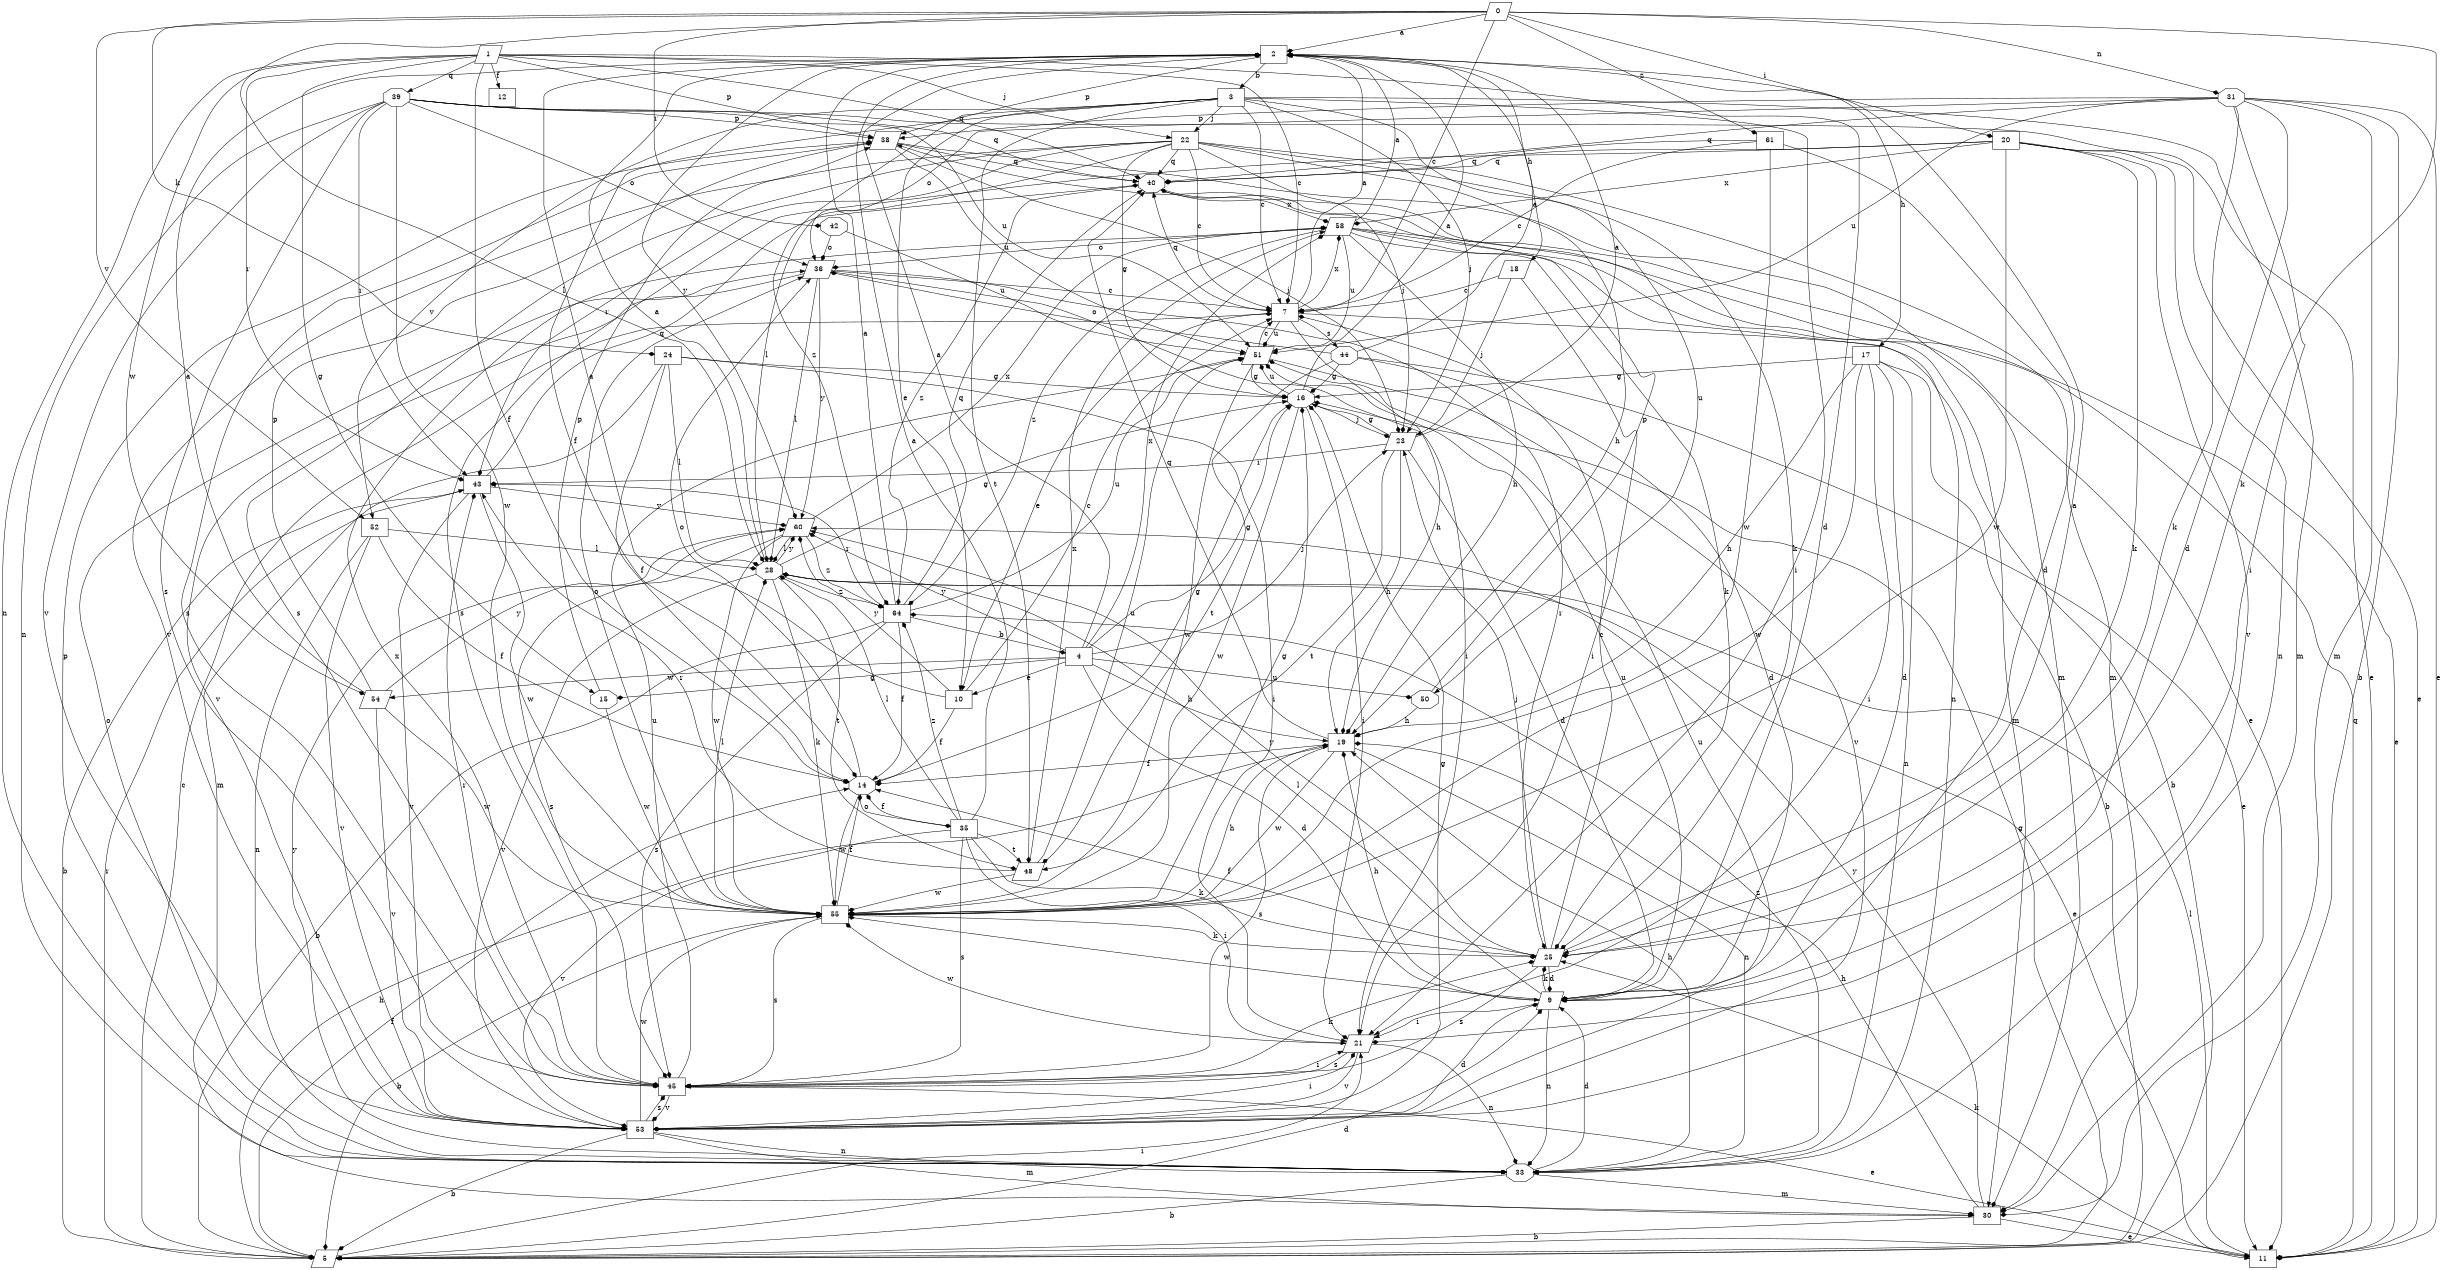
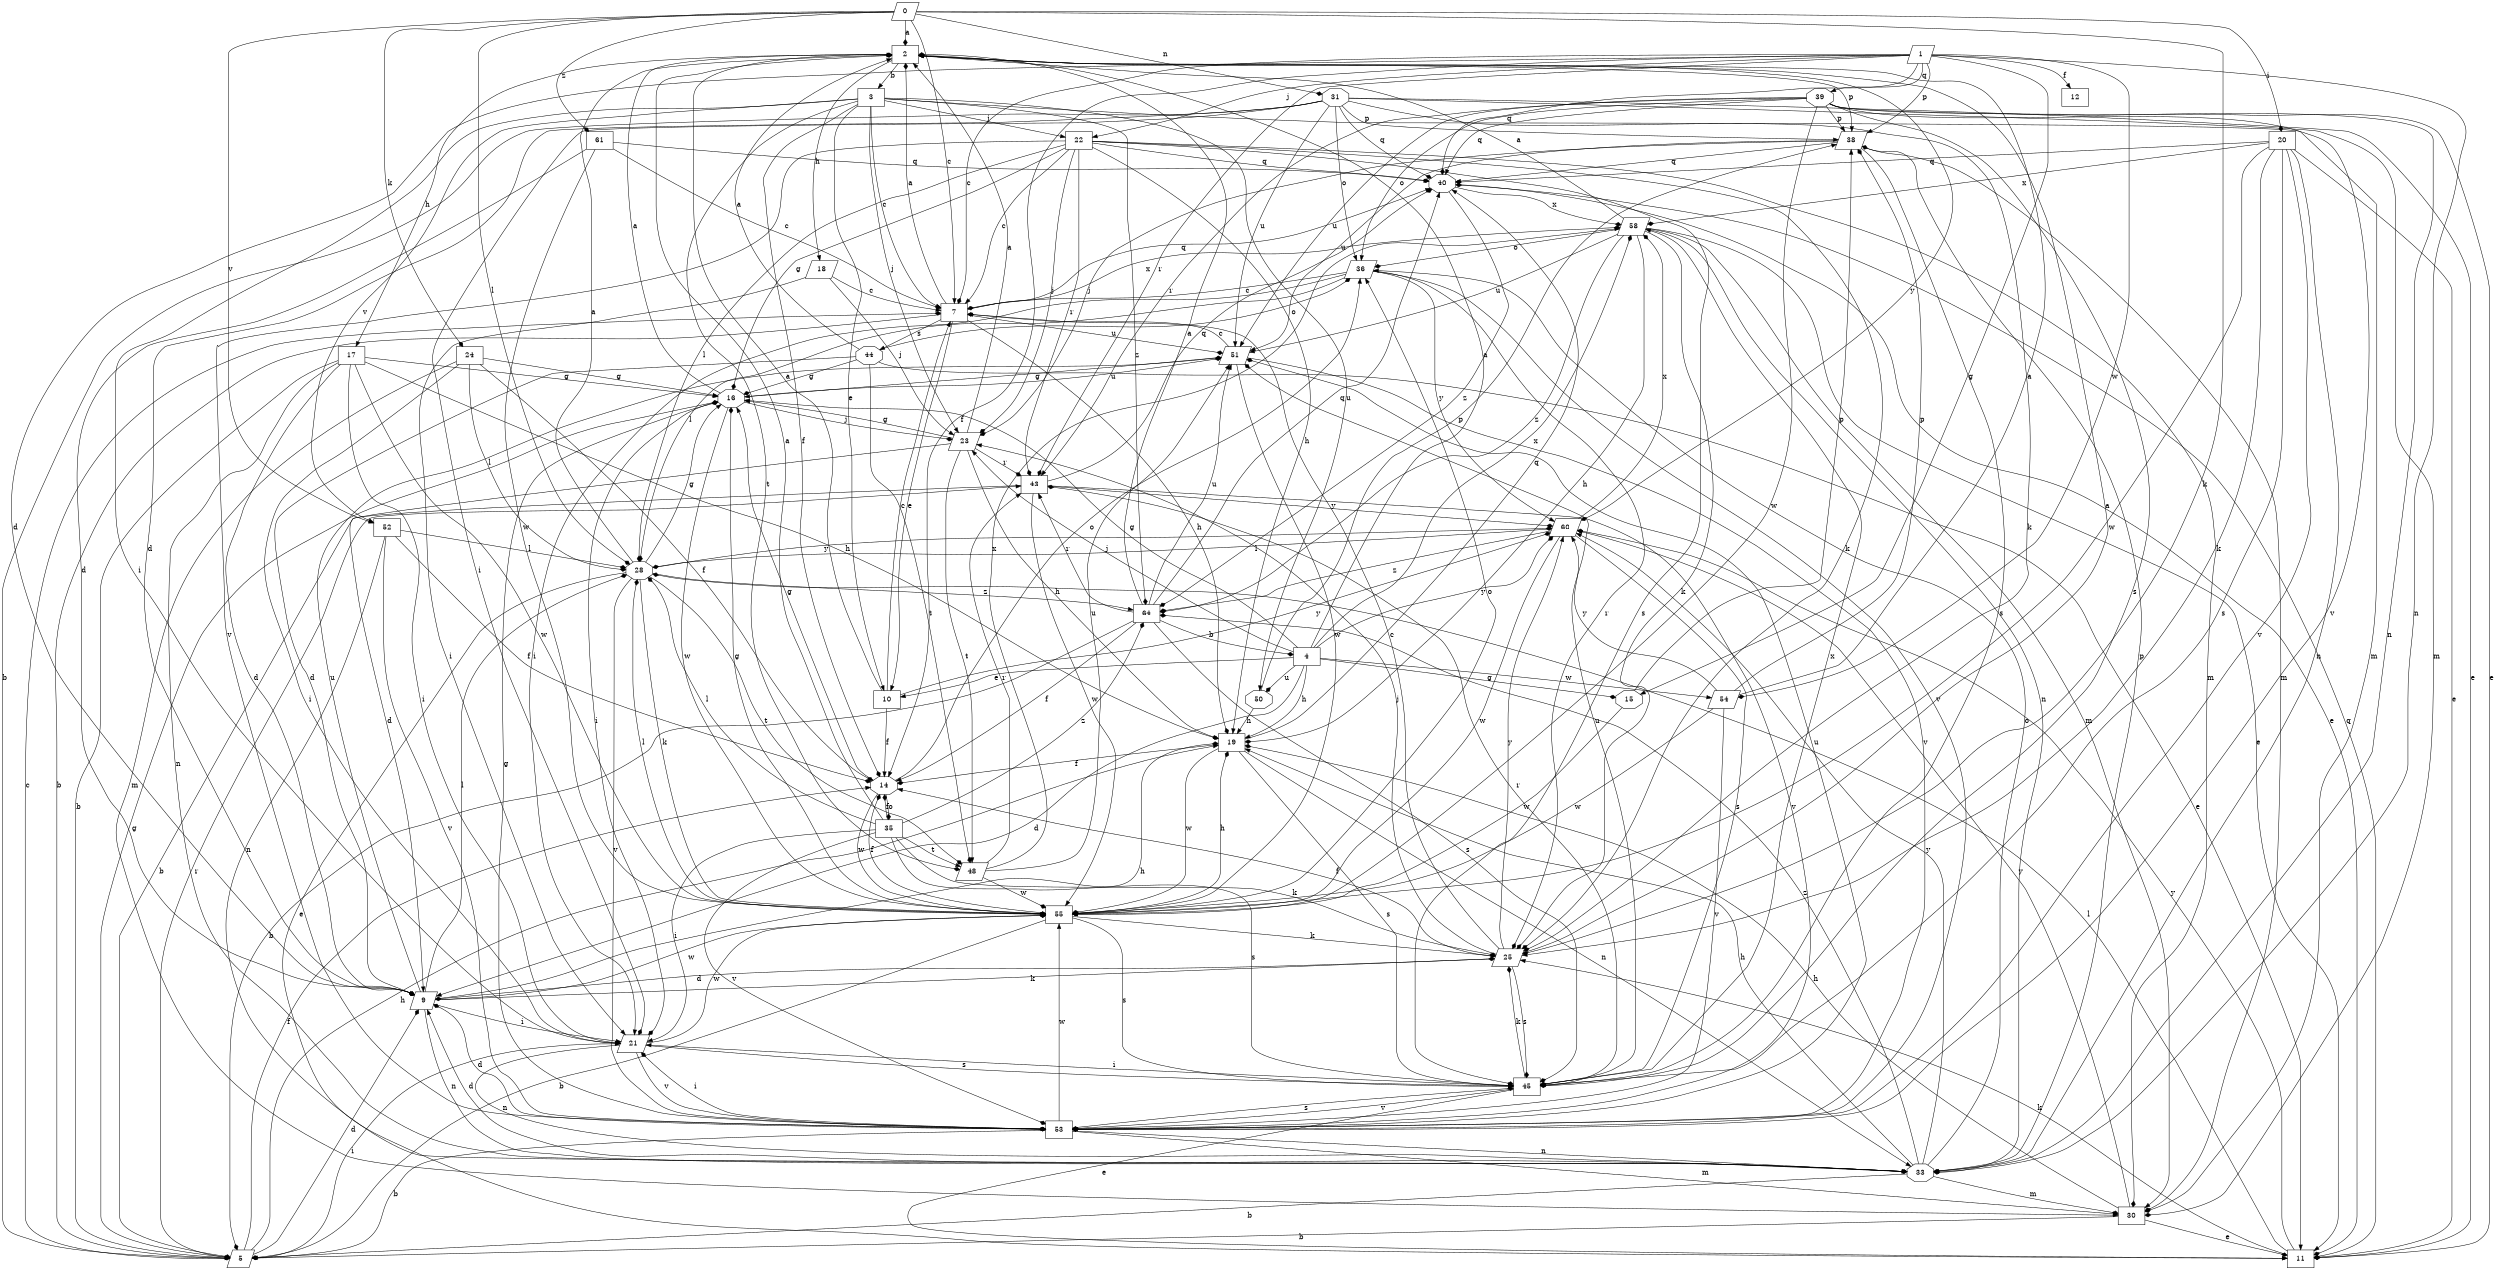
node "42": removed
edge "11" -> "60": added, label "y"
